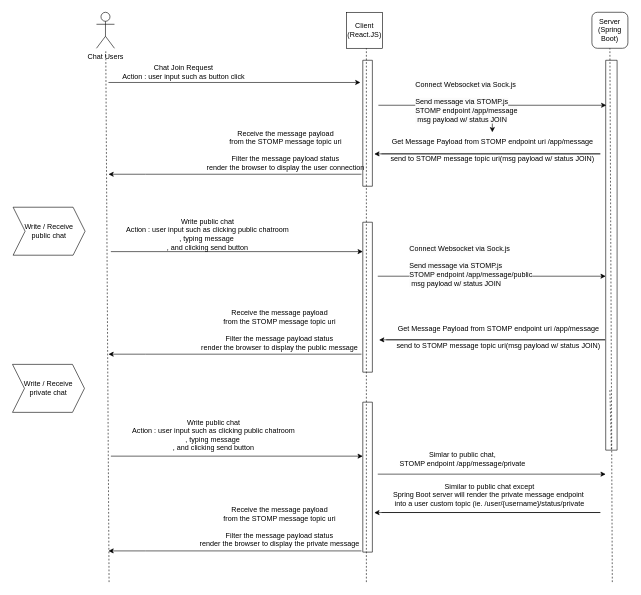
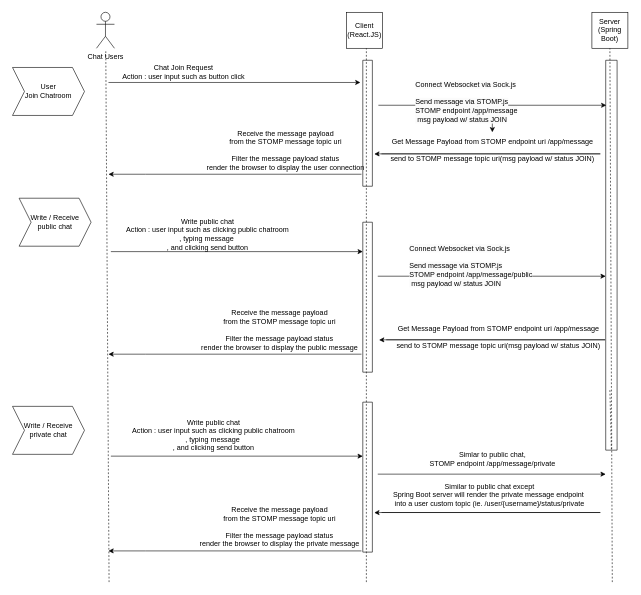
node "Server (Spring Boot)": shape rounded rectangle -> rectangle
node "User Join Chatroom": added
node "Write / Receive public chat": moved (49, 231) -> (55, 222)
node "Write / Receive private chat": moved (48, 389) -> (48, 431)
node "Simlar to public chat, STOMP endpoint /app/message/private": moved (462, 459) -> (492, 459)
